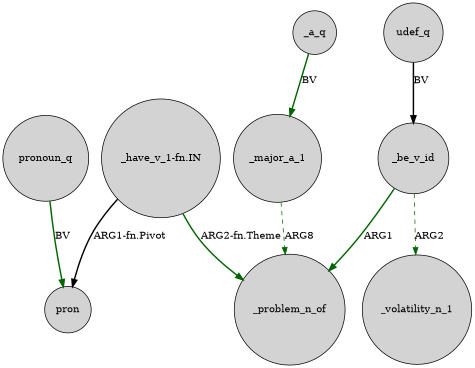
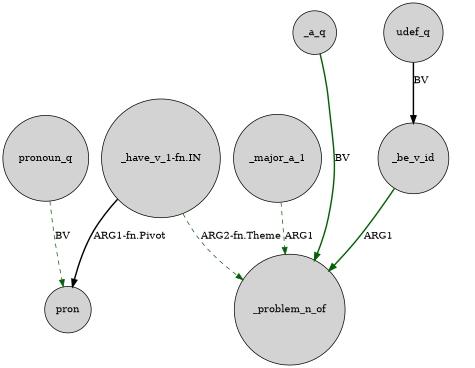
edge "_a_q" -> "_major_a_1": now "_a_q" -> "_problem_n_of"
edge "_major_a_1" -> "_problem_n_of": label "ARG8" -> "ARG1"
edge "pronoun_q" -> "pron": style bold -> dashed
edge "_have_v_1-fn.IN" -> "_problem_n_of": style bold -> dashed
node "_volatility_n_1": removed
